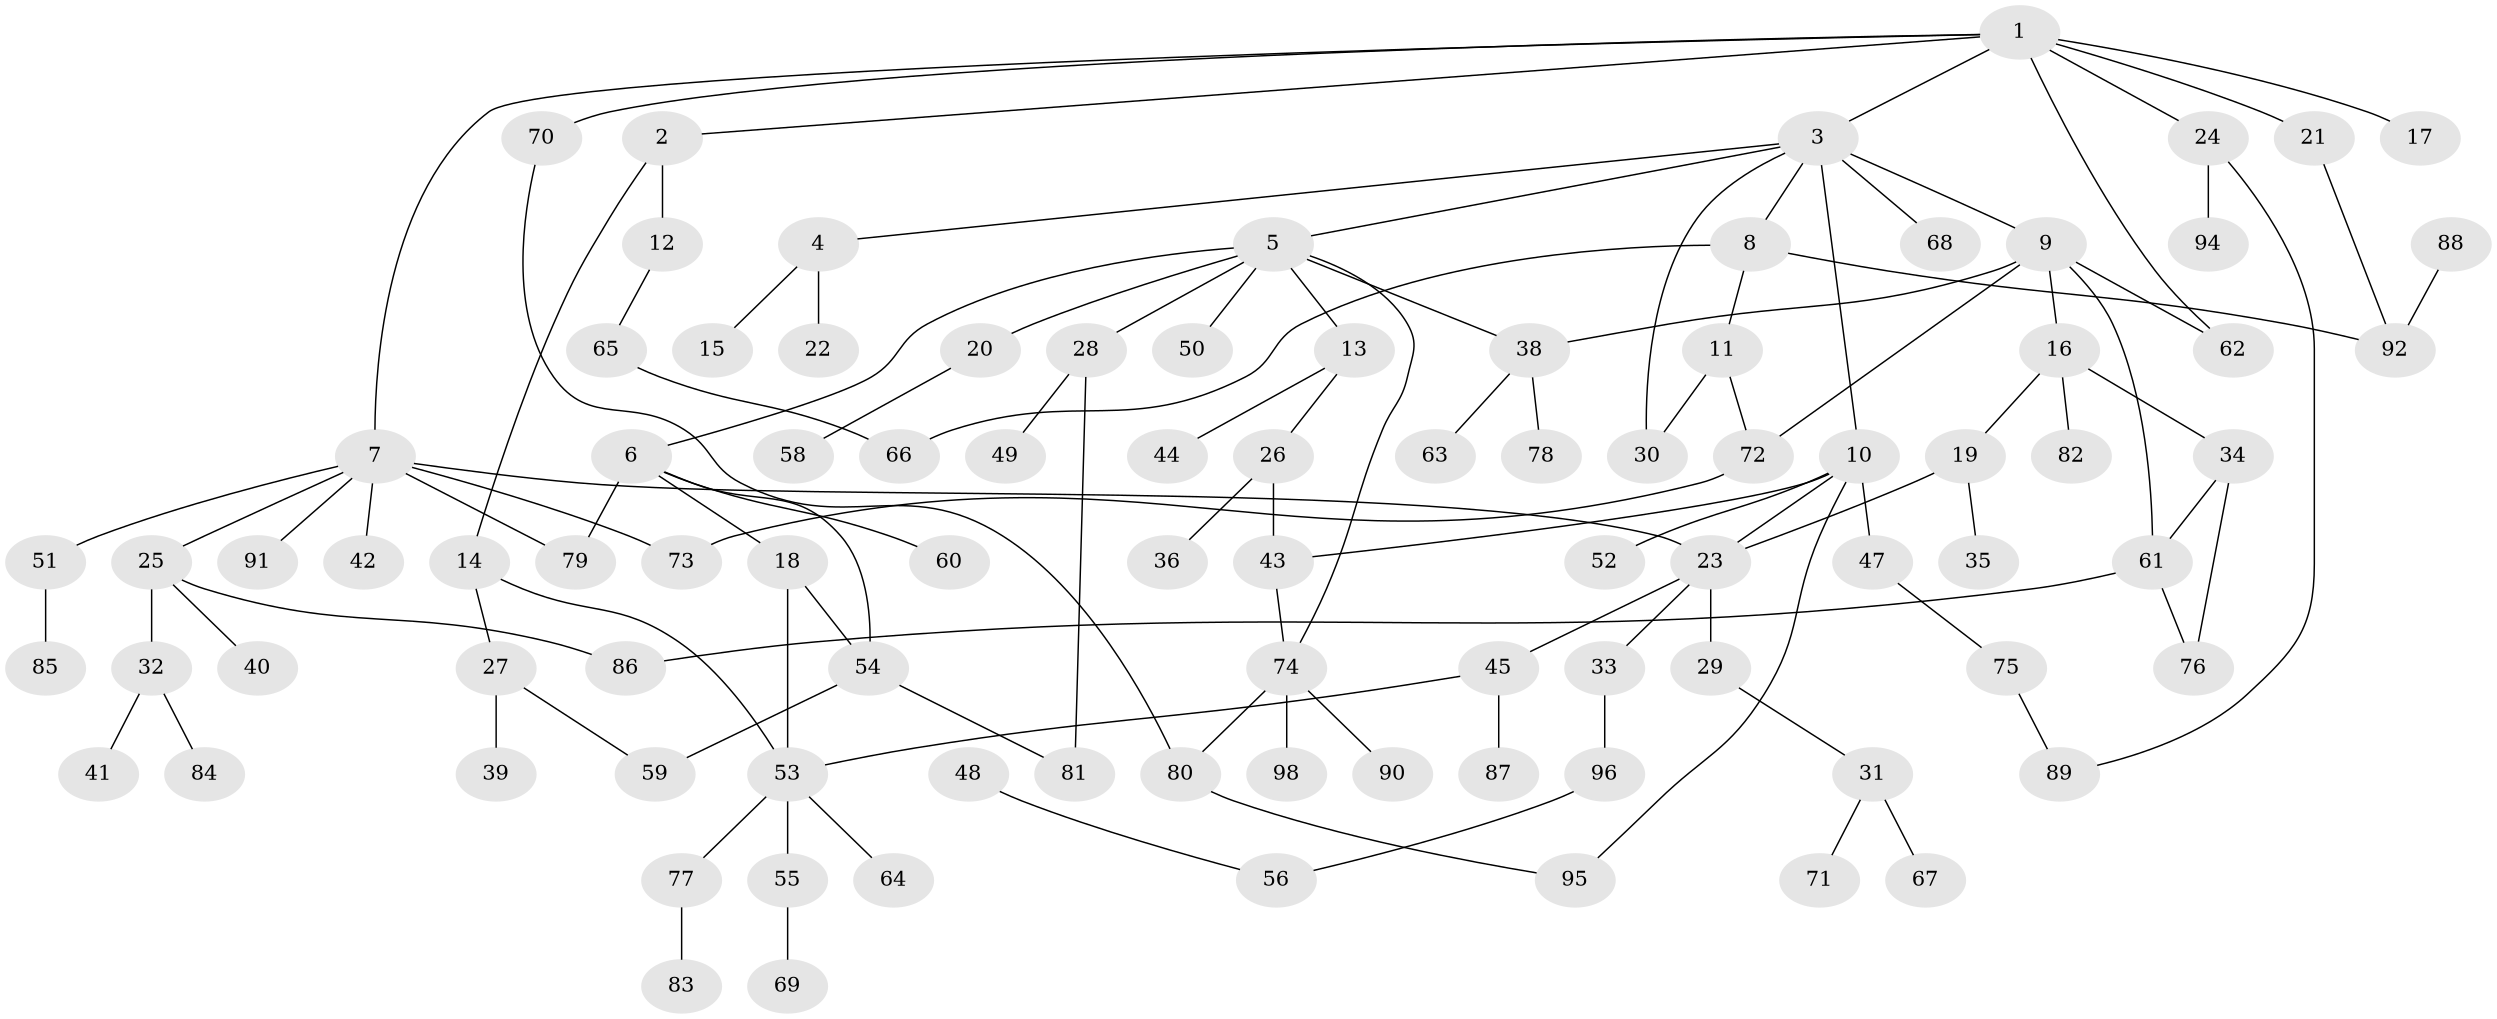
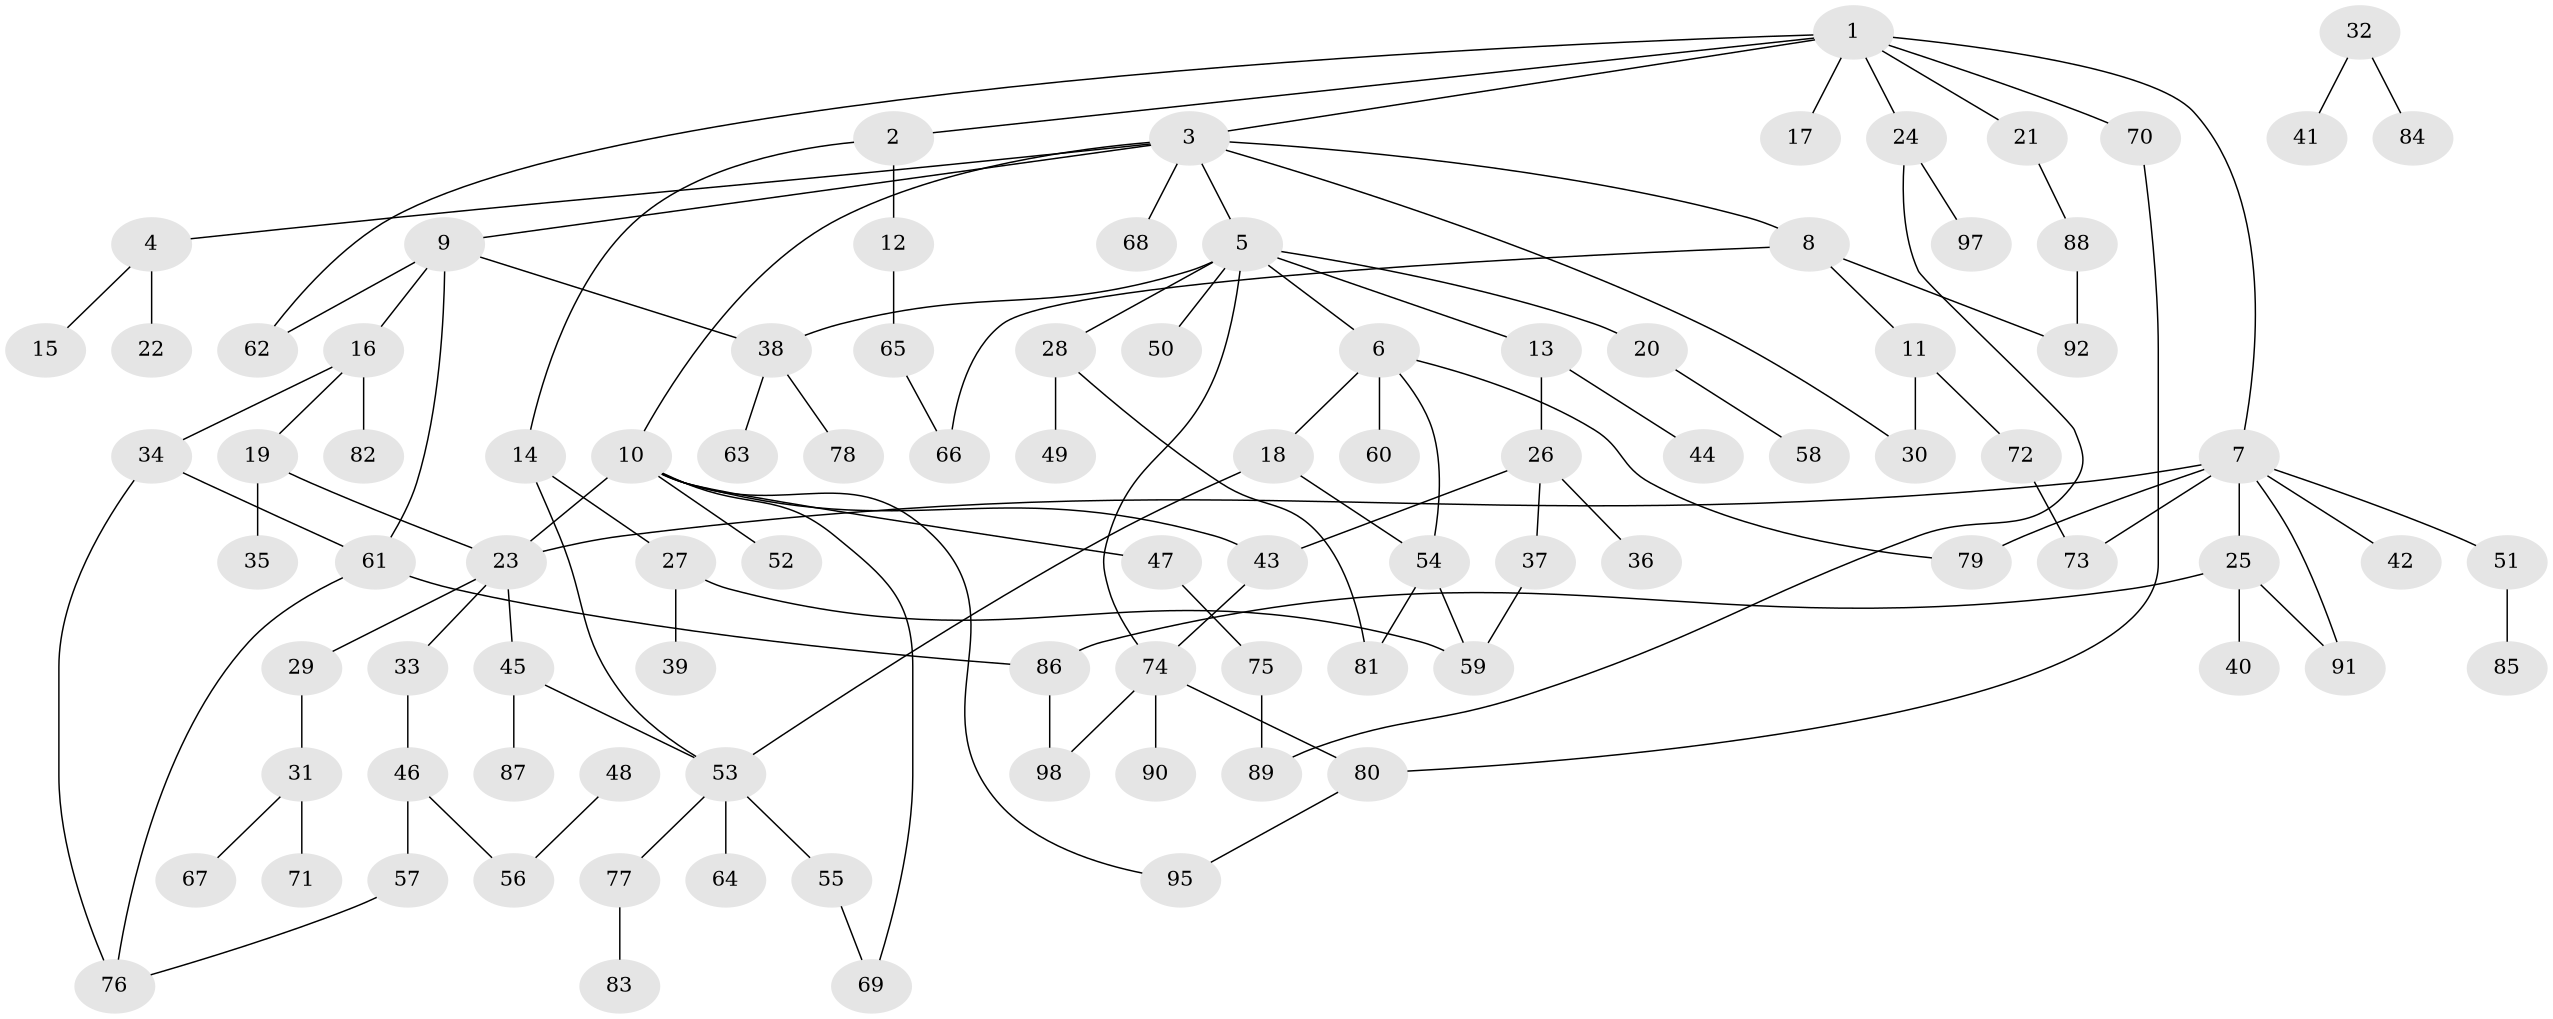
node "94": label "94" -> "97"
edge "21" -- "92": now "21" -- "88"
edge "9" -- "72": removed
node "37": added
edge "25" -- "32": now "25" -- "91"
edge "10" -- "69": added
edge "86" -- "98": added
node "96": label "96" -> "46"
node "57": added
